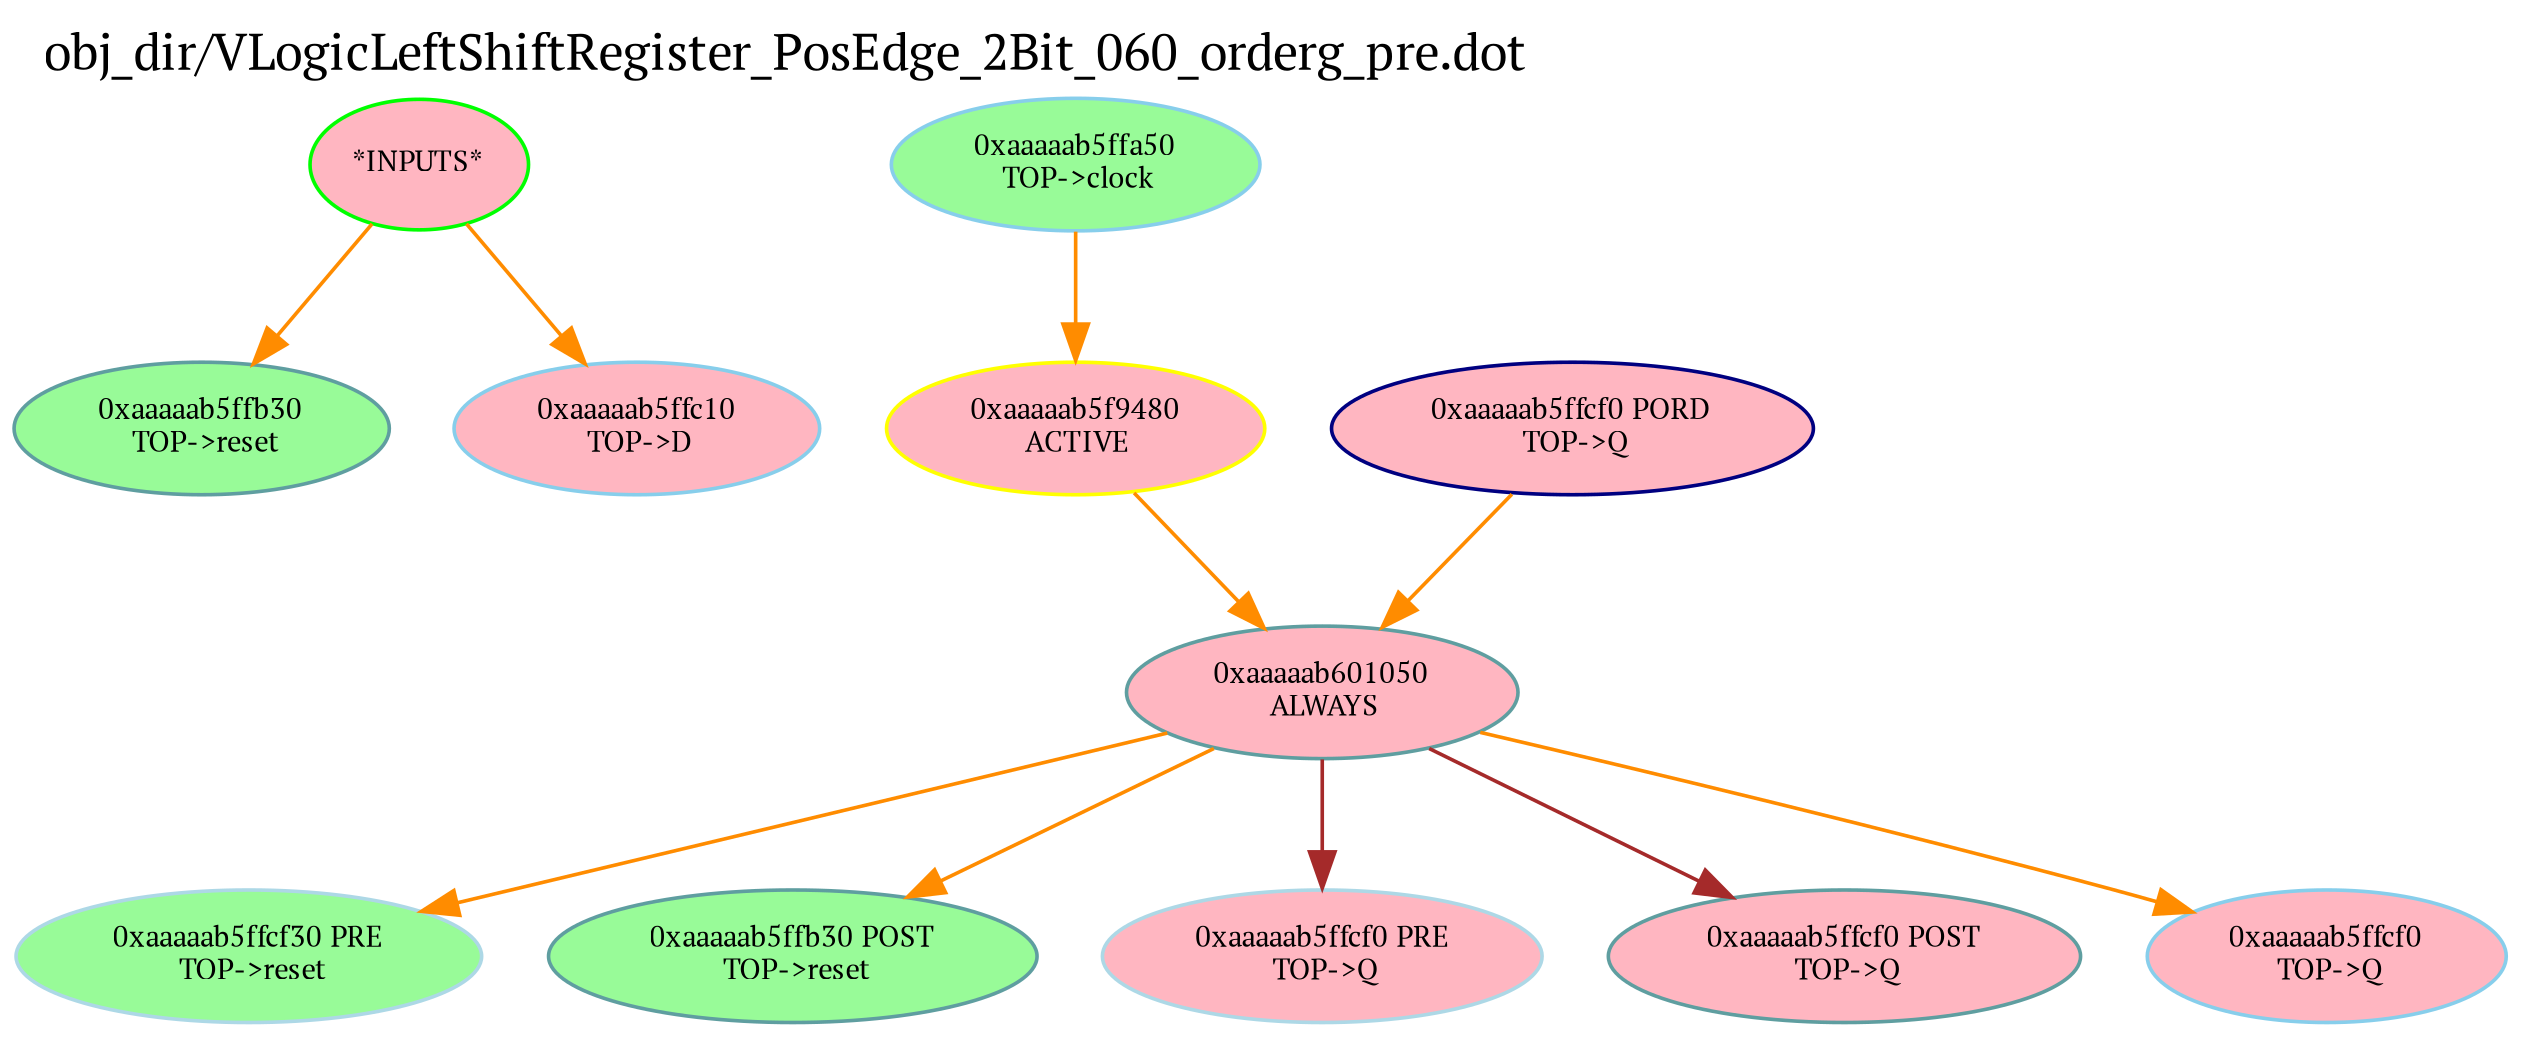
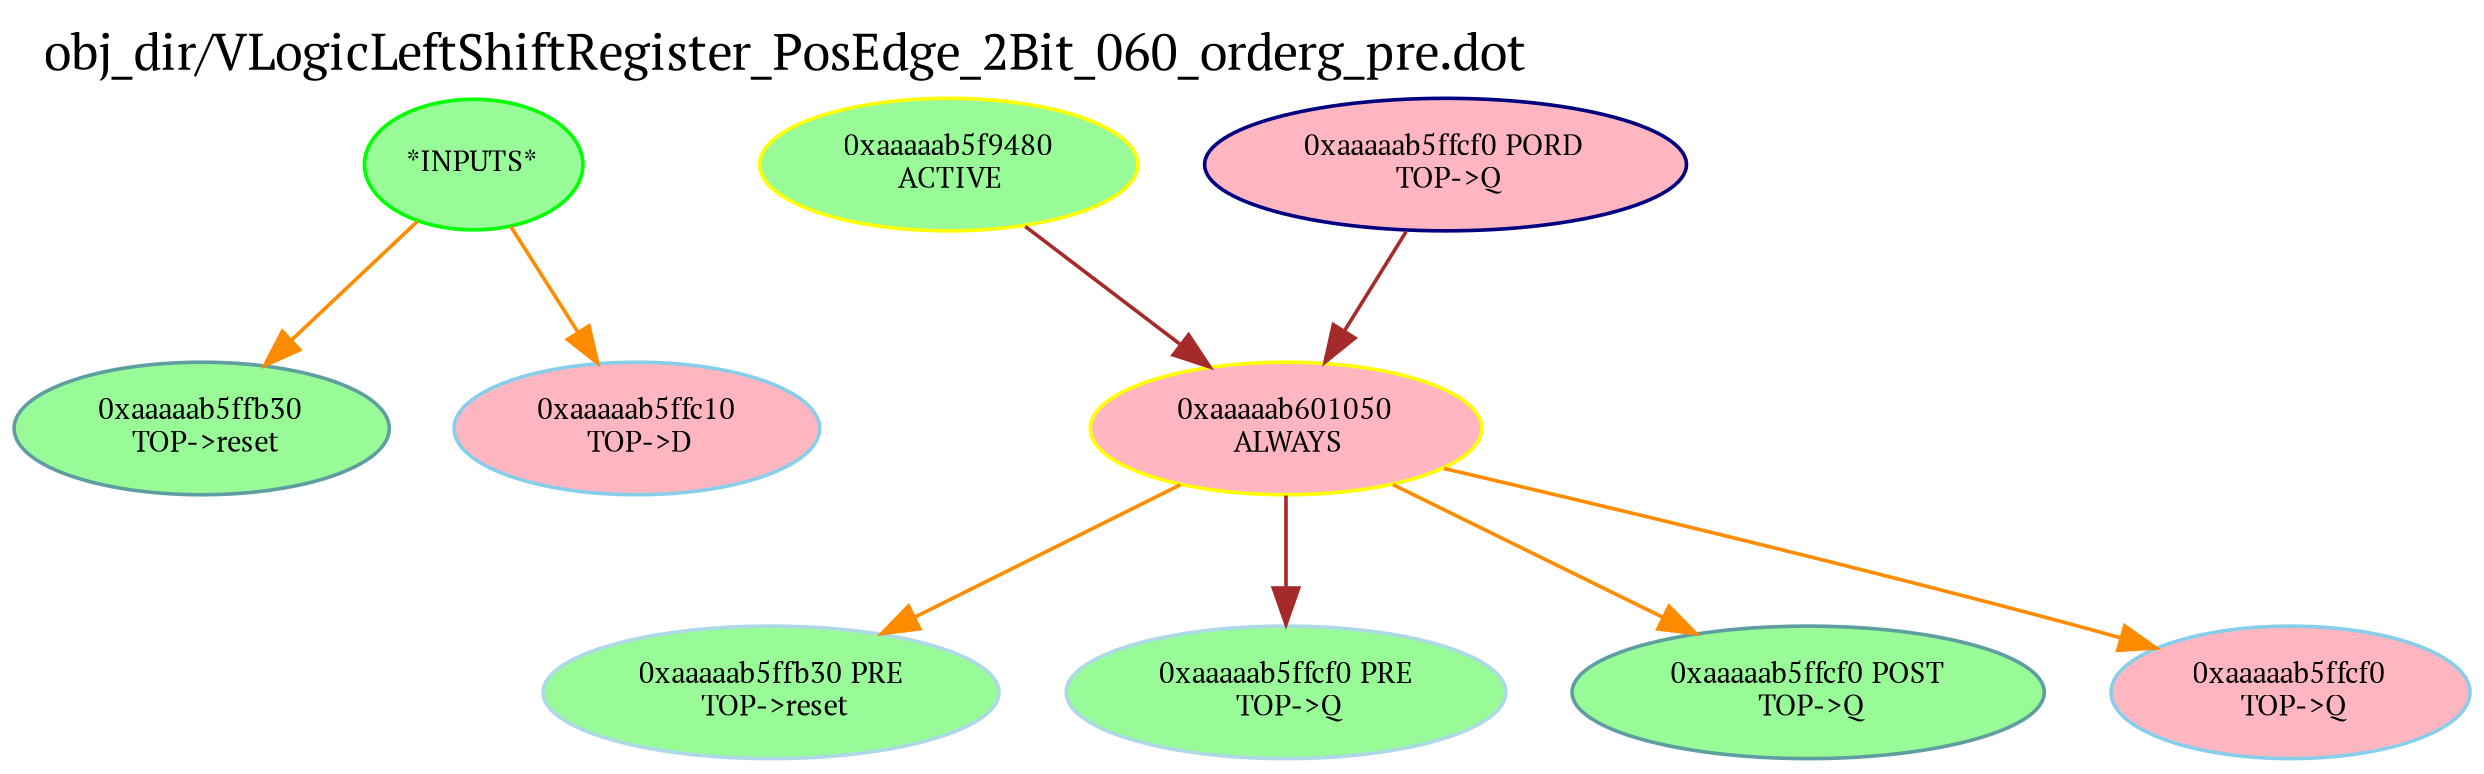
node "*INPUTS*": fillcolor lightpink -> palegreen
node "0xaaaaab5ffa50 TOP->clock": removed
node "0xaaaaab5f9480 ACTIVE": fillcolor lightpink -> palegreen
edge "0xaaaaab5ffcf0 PORD TOP->Q" -> "0xaaaaab601050 ALWAYS": color darkorange -> brown
edge "0xaaaaab5f9480 ACTIVE" -> "0xaaaaab601050 ALWAYS": color darkorange -> brown
node "0xaaaaab601050 ALWAYS": color CadetBlue -> yellow
edge "0xaaaaab601050 ALWAYS" -> "0xaaaaab5ffcf0 POST TOP->Q": color brown -> darkorange
node "0xaaaaab5ffcf30 PRE TOP->reset": label "0xaaaaab5ffcf30 PRE TOP->reset" -> "0xaaaaab5ffb30 PRE TOP->reset"
node "0xaaaaab5ffb30 POST TOP->reset": removed
node "0xaaaaab5ffcf0 PRE TOP->Q": fillcolor lightpink -> palegreen
node "0xaaaaab5ffcf0 POST TOP->Q": fillcolor lightpink -> palegreen
